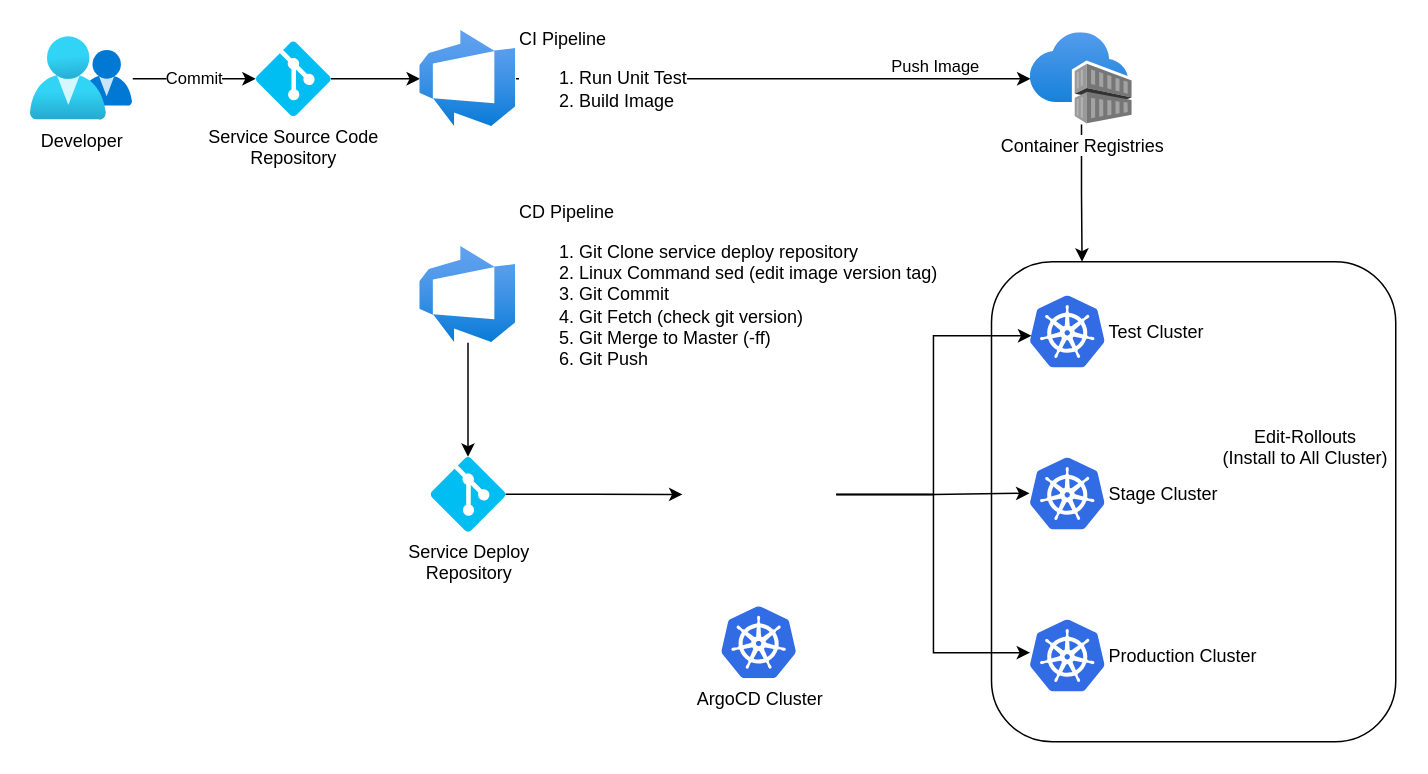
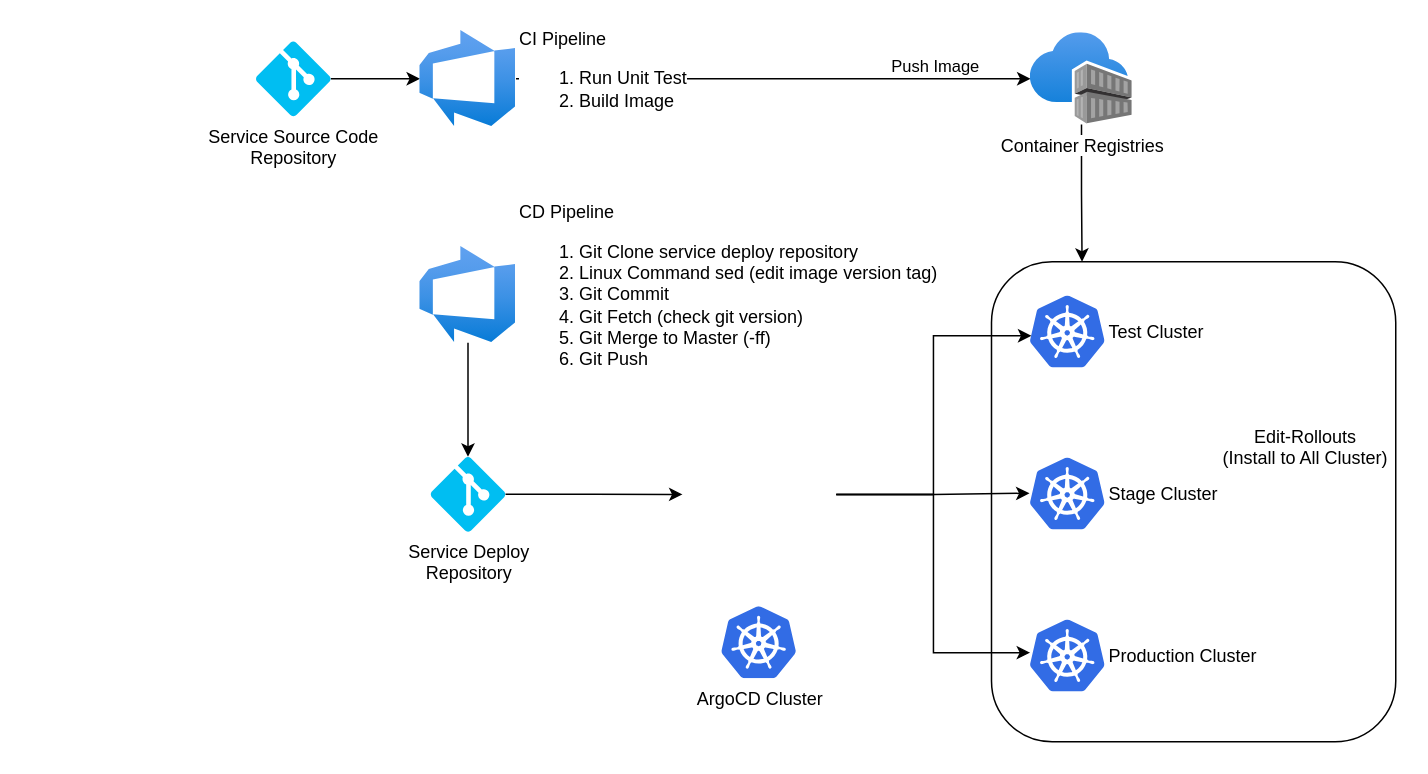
node "Developer": removed
edge "Developer" -> "Service Source Code Repository": removed, label "Commit"
